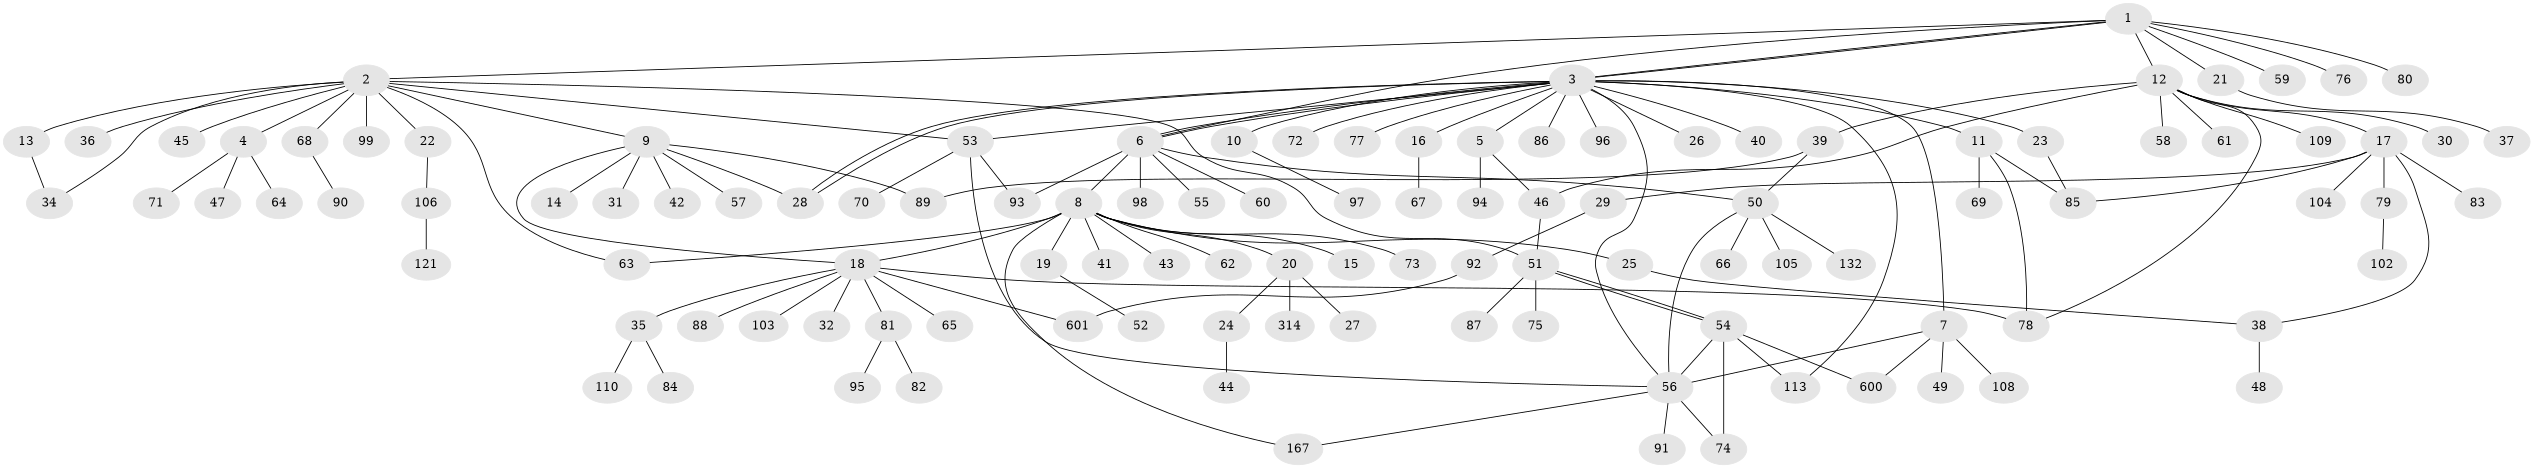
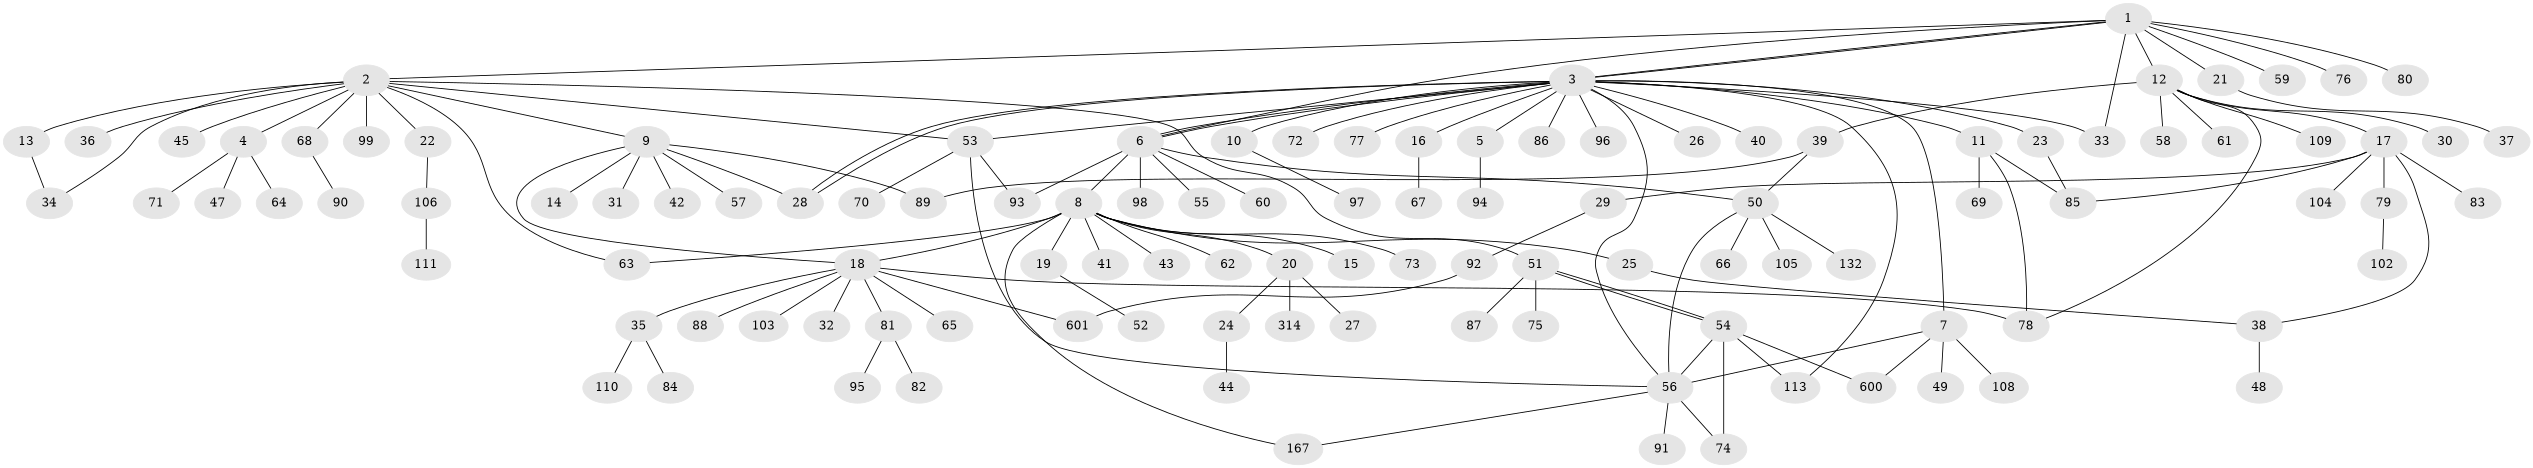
node "33": added
node "46": removed
node "121": label "121" -> "111"
